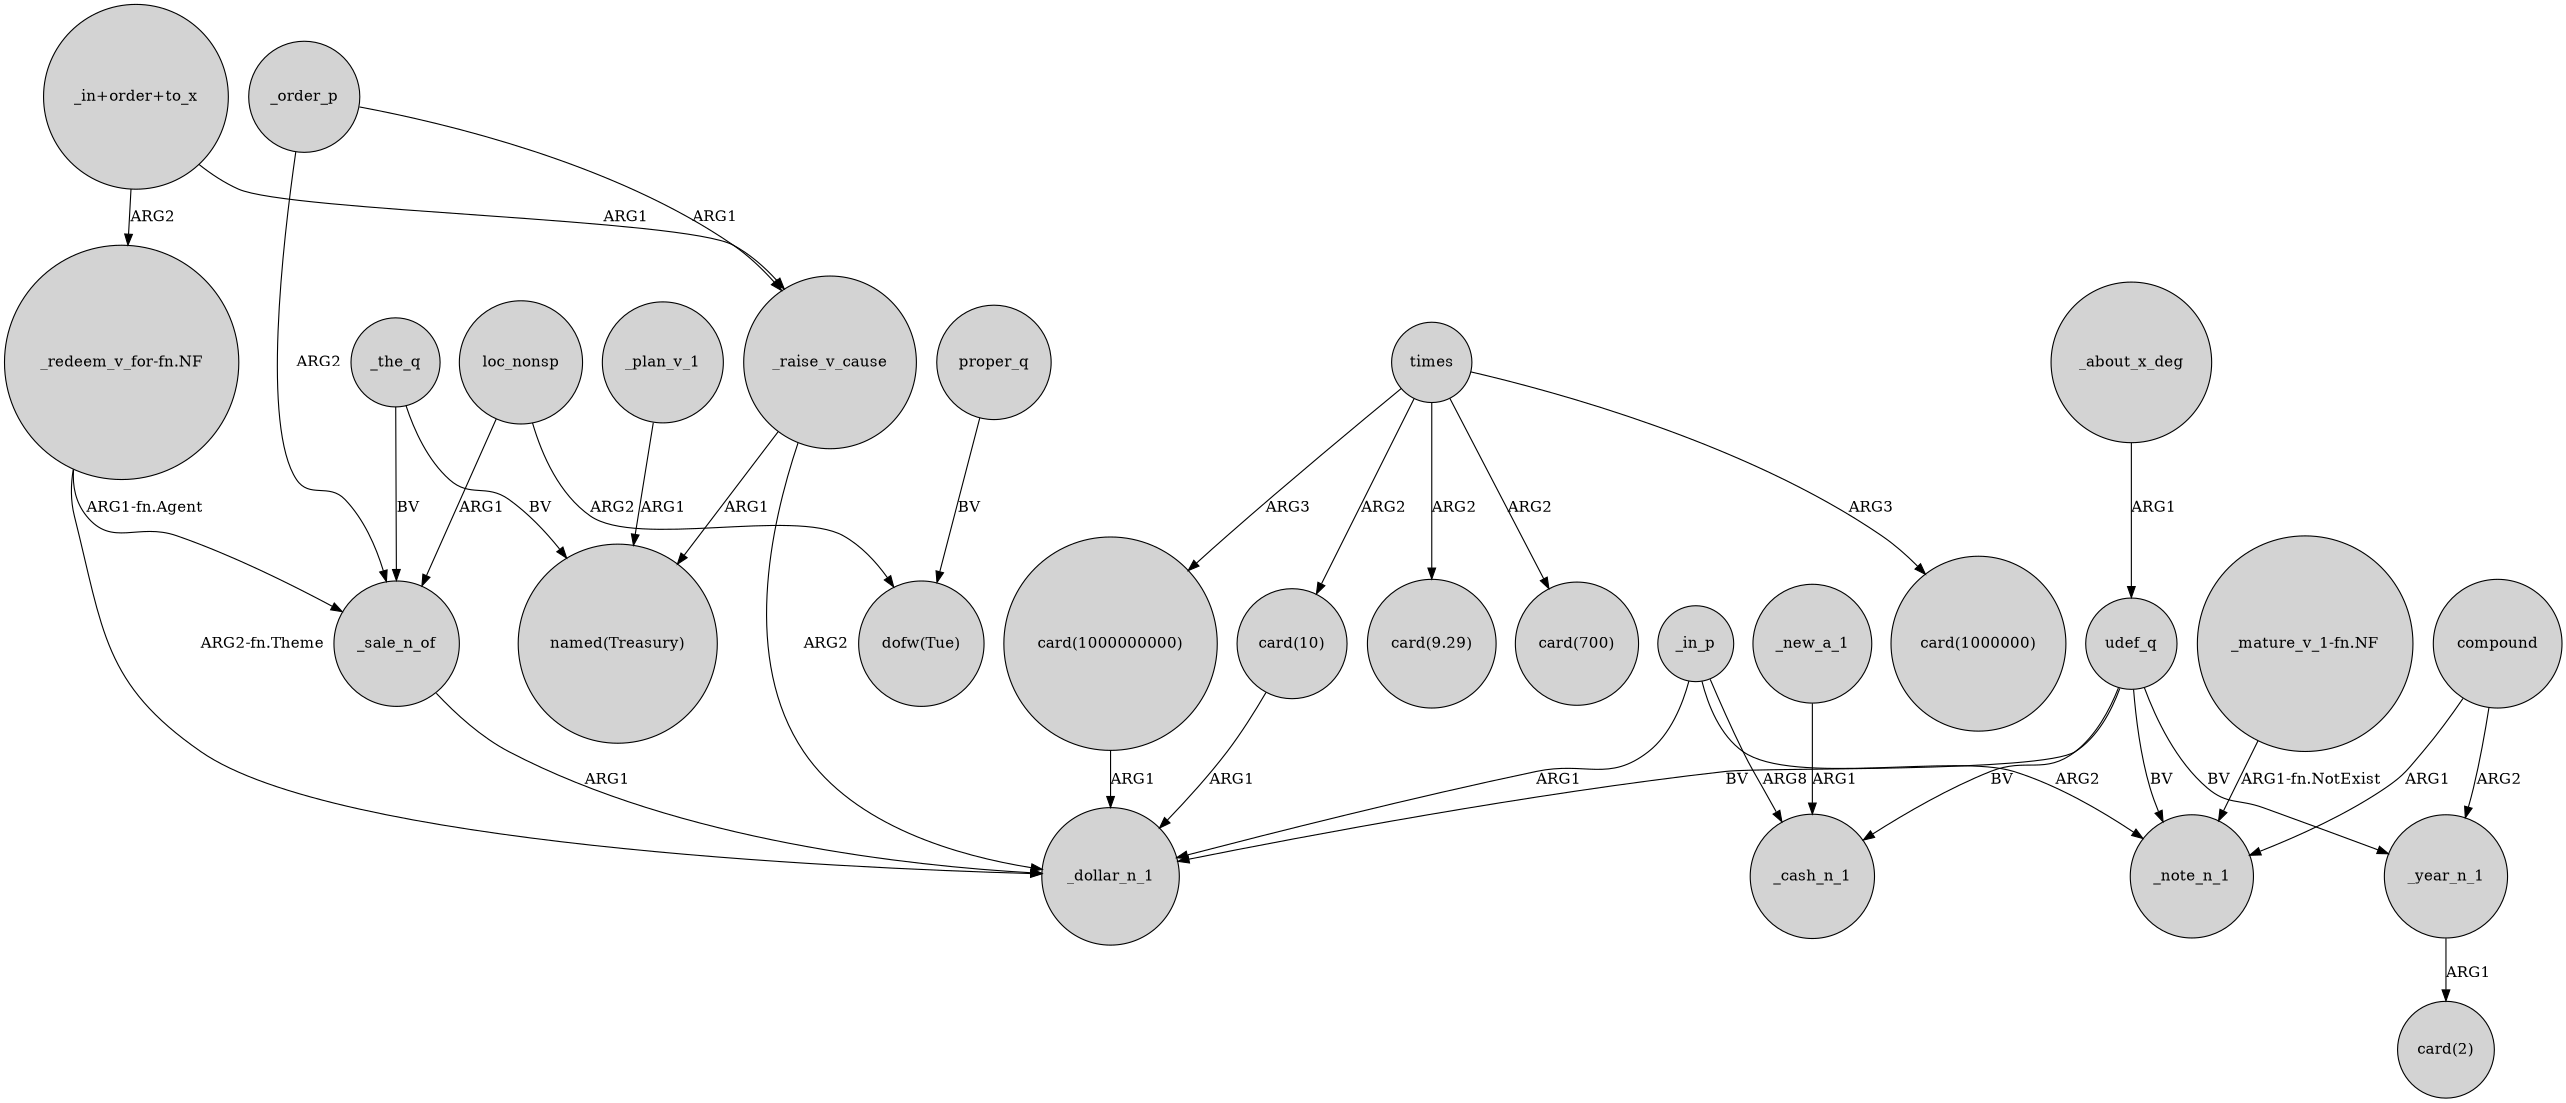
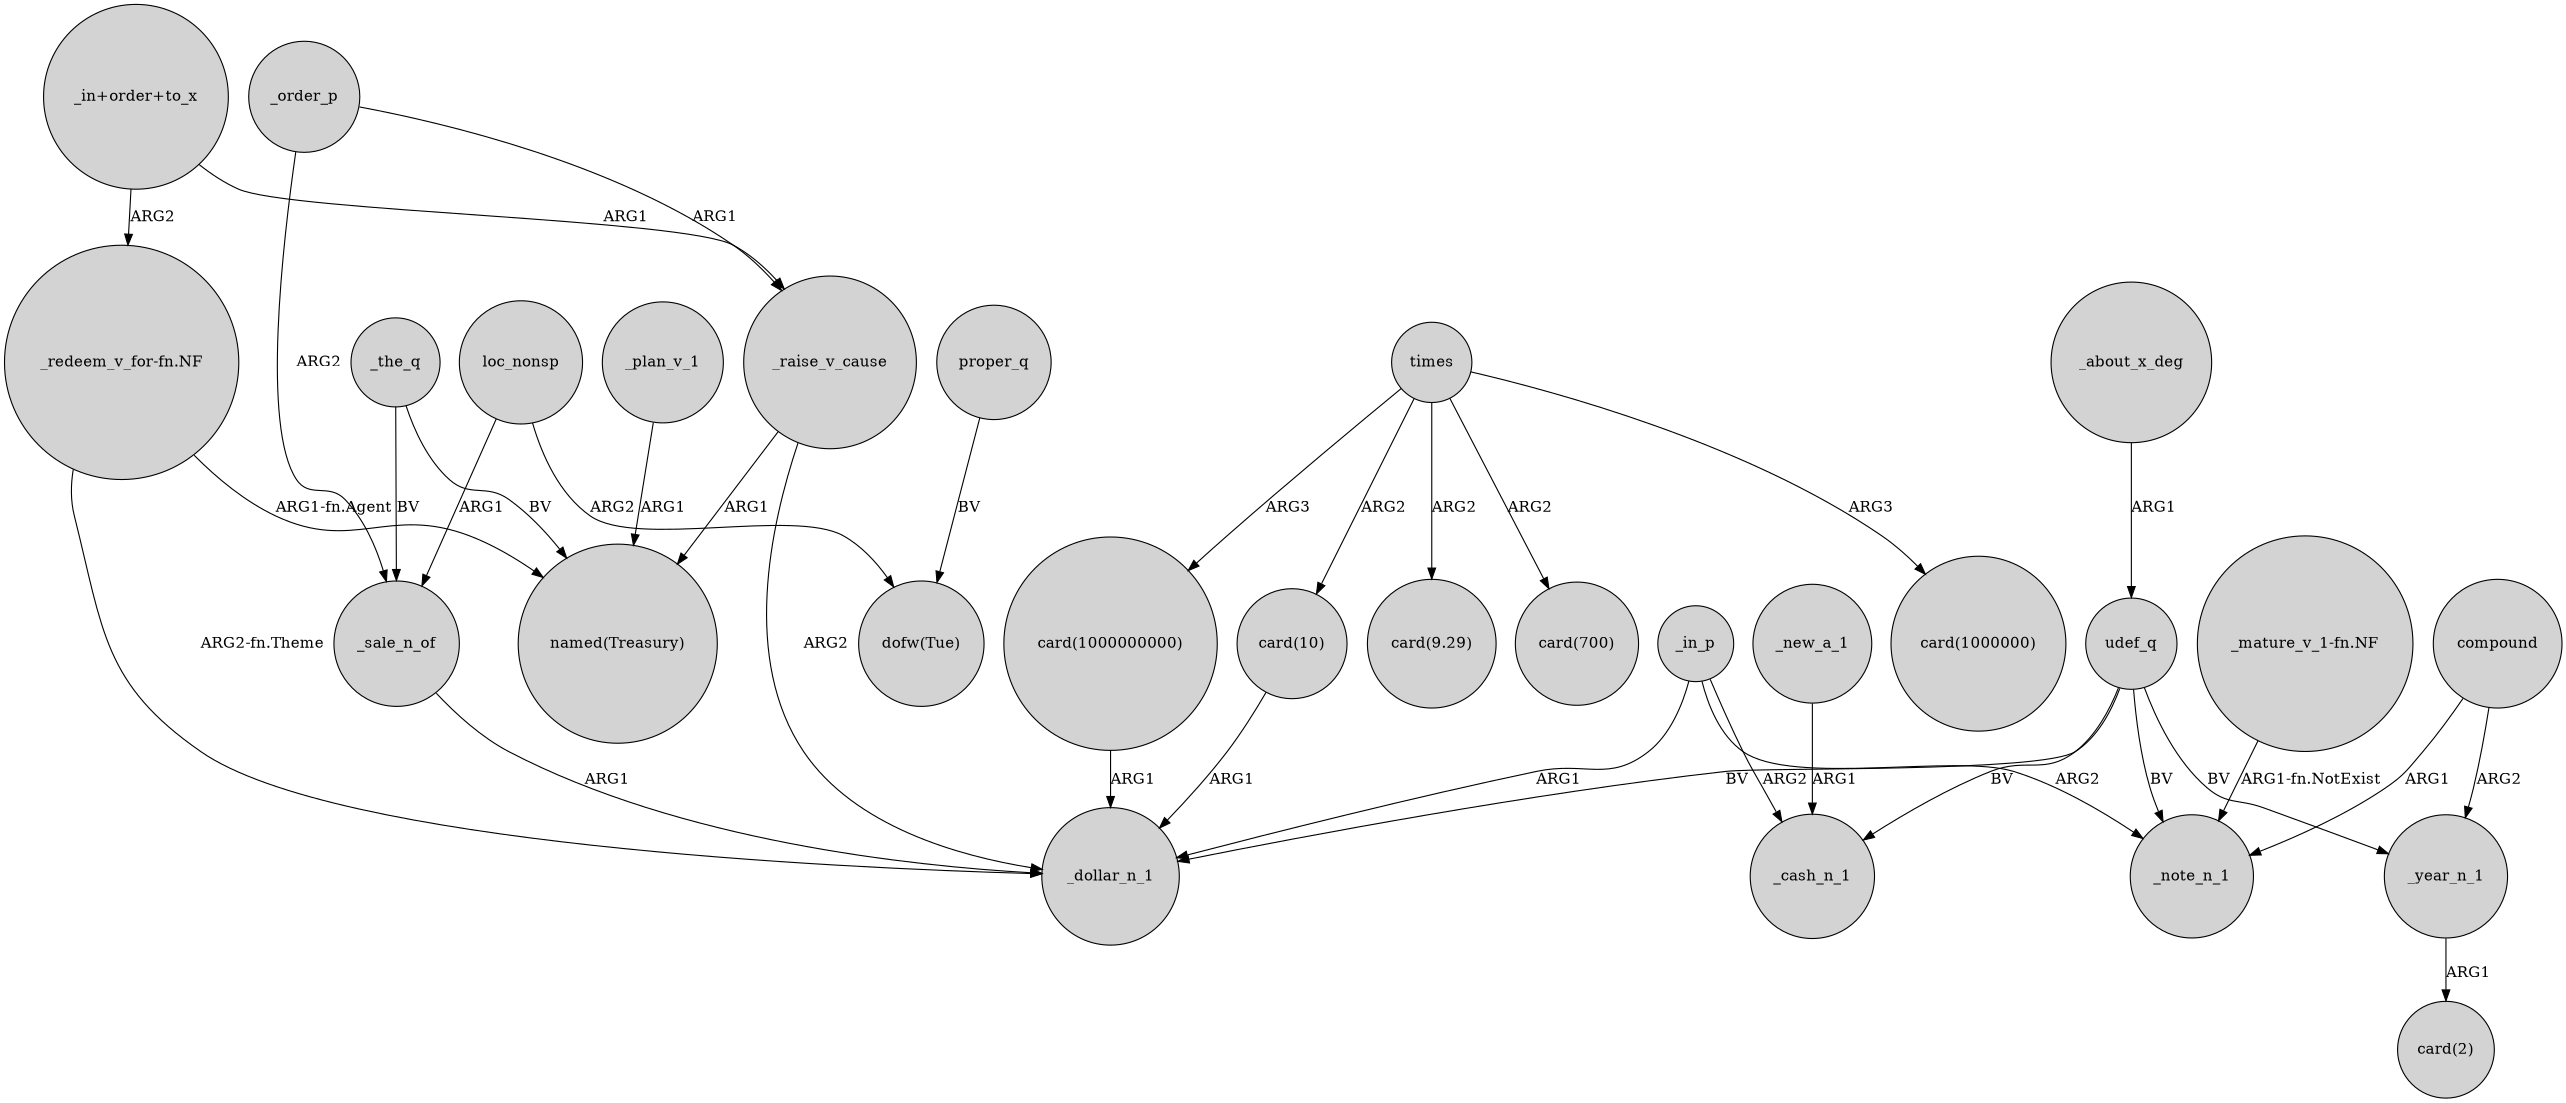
edge "_redeem_v_for-fn.NF" -> "_sale_n_of": now "_redeem_v_for-fn.NF" -> "named(Treasury)"
edge "_in_p" -> "_cash_n_1": label "ARG8" -> "ARG2"
